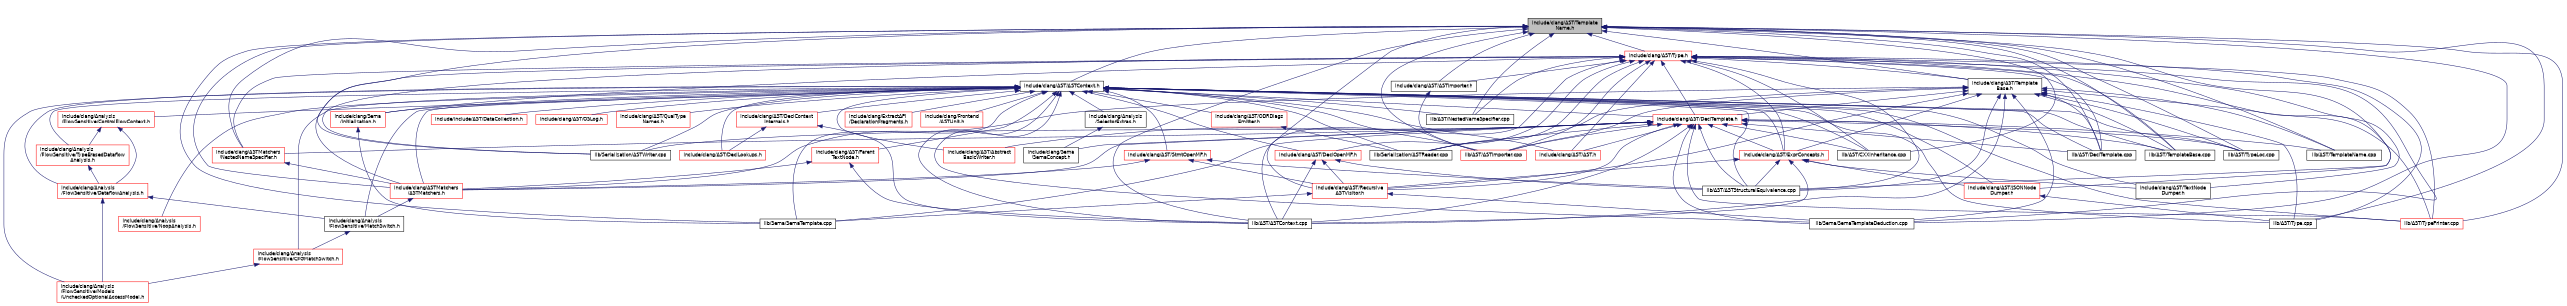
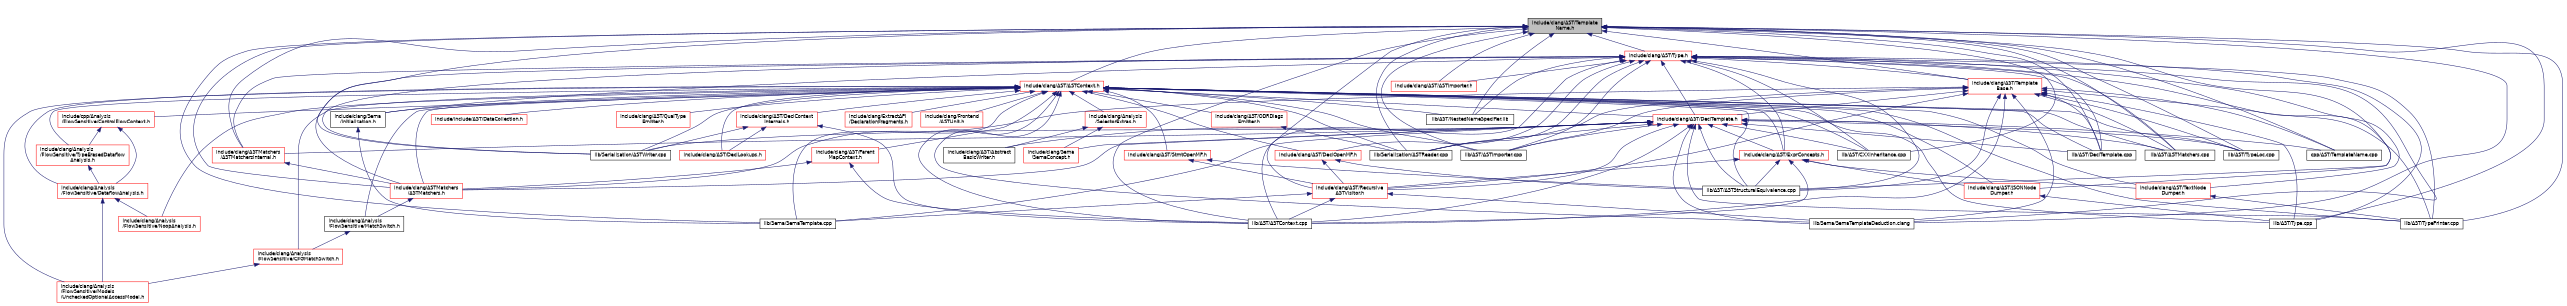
edge "lib/Serialization/ASTReader.cpp" -> "include/clang/AST/Template Name.h": added
node "include/clang/AST/ASTContext.h": color black -> red
node "include/clang/AST/ASTImporter.h": color black -> red
node "include/clang/AST/Template Base.h": color black -> red
edge "include/clang/AST/Abstract BasicWriter.h" -> "include/clang/AST/ASTContext.h": now "include/clang/AST/Abstract BasicWriter.h" -> "include/clang/Analysis /SelectorExtras.h"
node "include/clang/Analysis /FlowSensitive/ControlFlowContext.h": label "include/clang/Analysis /FlowSensitive/ControlFlowContext.h" -> "include/cpp/Analysis /FlowSensitive/ControlFlowContext.h"
node "include/clang/Sema /Initialization.h": color red -> black
node "include/clang/AST/OSLog.h": removed
node "include/clang/AST/QualType Names.h": label "include/clang/AST/QualType Names.h" -> "include/clang/AST/QualType Emitter.h"
node "include/clang/Analysis /SelectorExtras.h": color black -> red
node "lib/AST/NestedNameSpecifier.cpp": label "lib/AST/NestedNameSpecifier.cpp" -> "lib/AST/NestedNameSpecifier.lib"
edge "lib/AST/ASTImporter.cpp" -> "include/clang/AST/ASTImporter.h": removed
edge "include/clang/AST/ExprConcepts.h" -> "include/clang/AST/Template Base.h": removed
edge "lib/Serialization/ASTWriter.cpp" -> "include/clang/AST/DeclContext Internals.h": added
node "include/clang/ASTMatchers /NestedNameSpecifier.h": label "include/clang/ASTMatchers /NestedNameSpecifier.h" -> "include/clang/ASTMatchers /ASTMatchersInternal.h"
node "include/clang/AST/Parent TextNode.h": label "include/clang/AST/Parent TextNode.h" -> "include/clang/AST/Parent MapContext.h"
node "include/clang/AST/Abstract BasicWriter.h": color red -> black
node "include/clang/Sema /SemaConcept.h": color black -> red
node "lib/AST/ASTImporter.cpp": color red -> black
node "include/clang/AST/AST.h": removed
node "lib/AST/TemplateBase.cpp": label "lib/AST/TemplateBase.cpp" -> "lib/AST/ASTMatchers.cpp"
node "lib/AST/TemplateName.cpp": label "lib/AST/TemplateName.cpp" -> "cpp/AST/TemplateName.cpp"
edge "include/clang/ASTMatchers /ASTMatchers.h" -> "include/clang/AST/StmtOpenMP.h": removed
edge "lib/AST/ASTContext.cpp" -> "include/clang/AST/DeclOpenMP.h": now "lib/AST/ASTContext.cpp" -> "include/clang/AST/Recursive ASTVisitor.h"
node "include/clang/AST/TextNode Dumper.h": color black -> red
edge "include/clang/Analysis /FlowSensitive/MatchSwitch.h" -> "include/clang/Analysis /FlowSensitive/DataflowAnalysis.h": now "include/clang/Analysis /FlowSensitive/NoopAnalysis.h" -> "include/clang/Analysis /FlowSensitive/DataflowAnalysis.h"
edge "lib/AST/TypePrinter.cpp" -> "include/clang/AST/TextNode Dumper.h": added
node "lib/Sema/SemaTemplateDeduction.cpp": label "lib/Sema/SemaTemplateDeduction.cpp" -> "lib/Sema/SemaTemplateDeduction.clang"
node "lib/AST/TypePrinter.cpp": color red -> black
